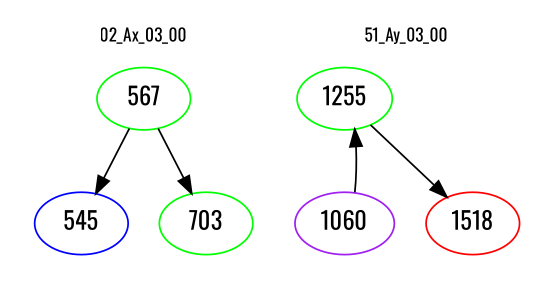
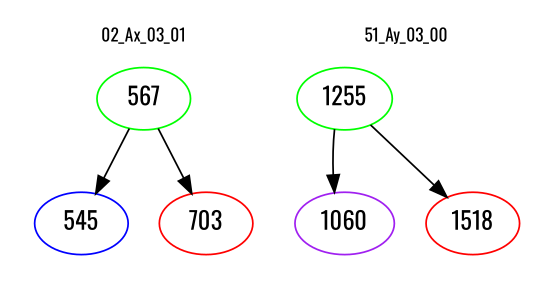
cluster "02_Ax_03_00": label "02_Ax_03_00" -> "02_Ax_03_01"
edge "1060" -> "1255": reversed
node "703": color green -> red
